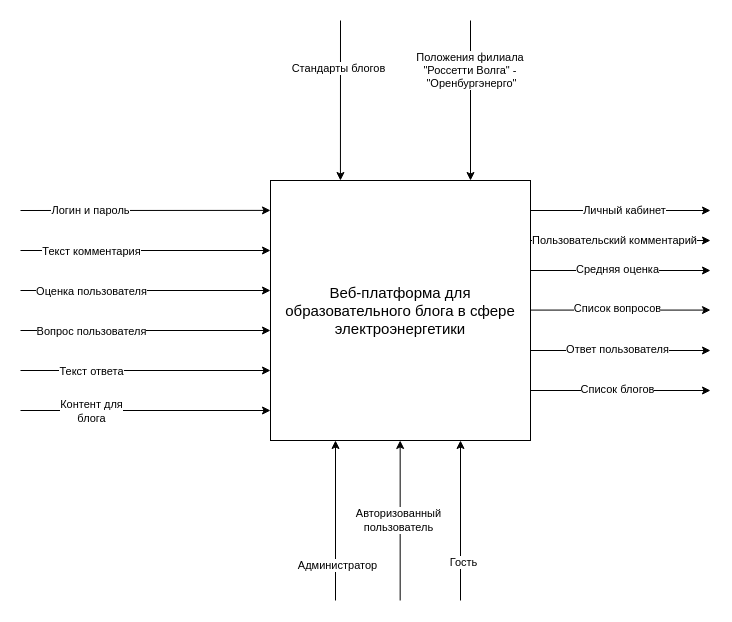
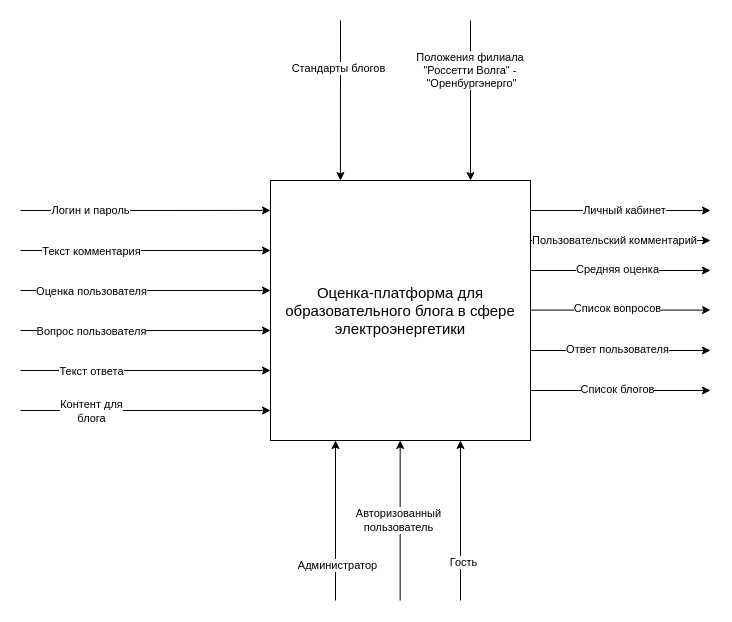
node "Веб-платформа для образовательного блога в сфере электроэнергетики": label "Веб-платформа для образовательного блога в сфере электроэнергетики" -> "Оценка-платформа для образовательного блога в сфере электроэнергетики"
